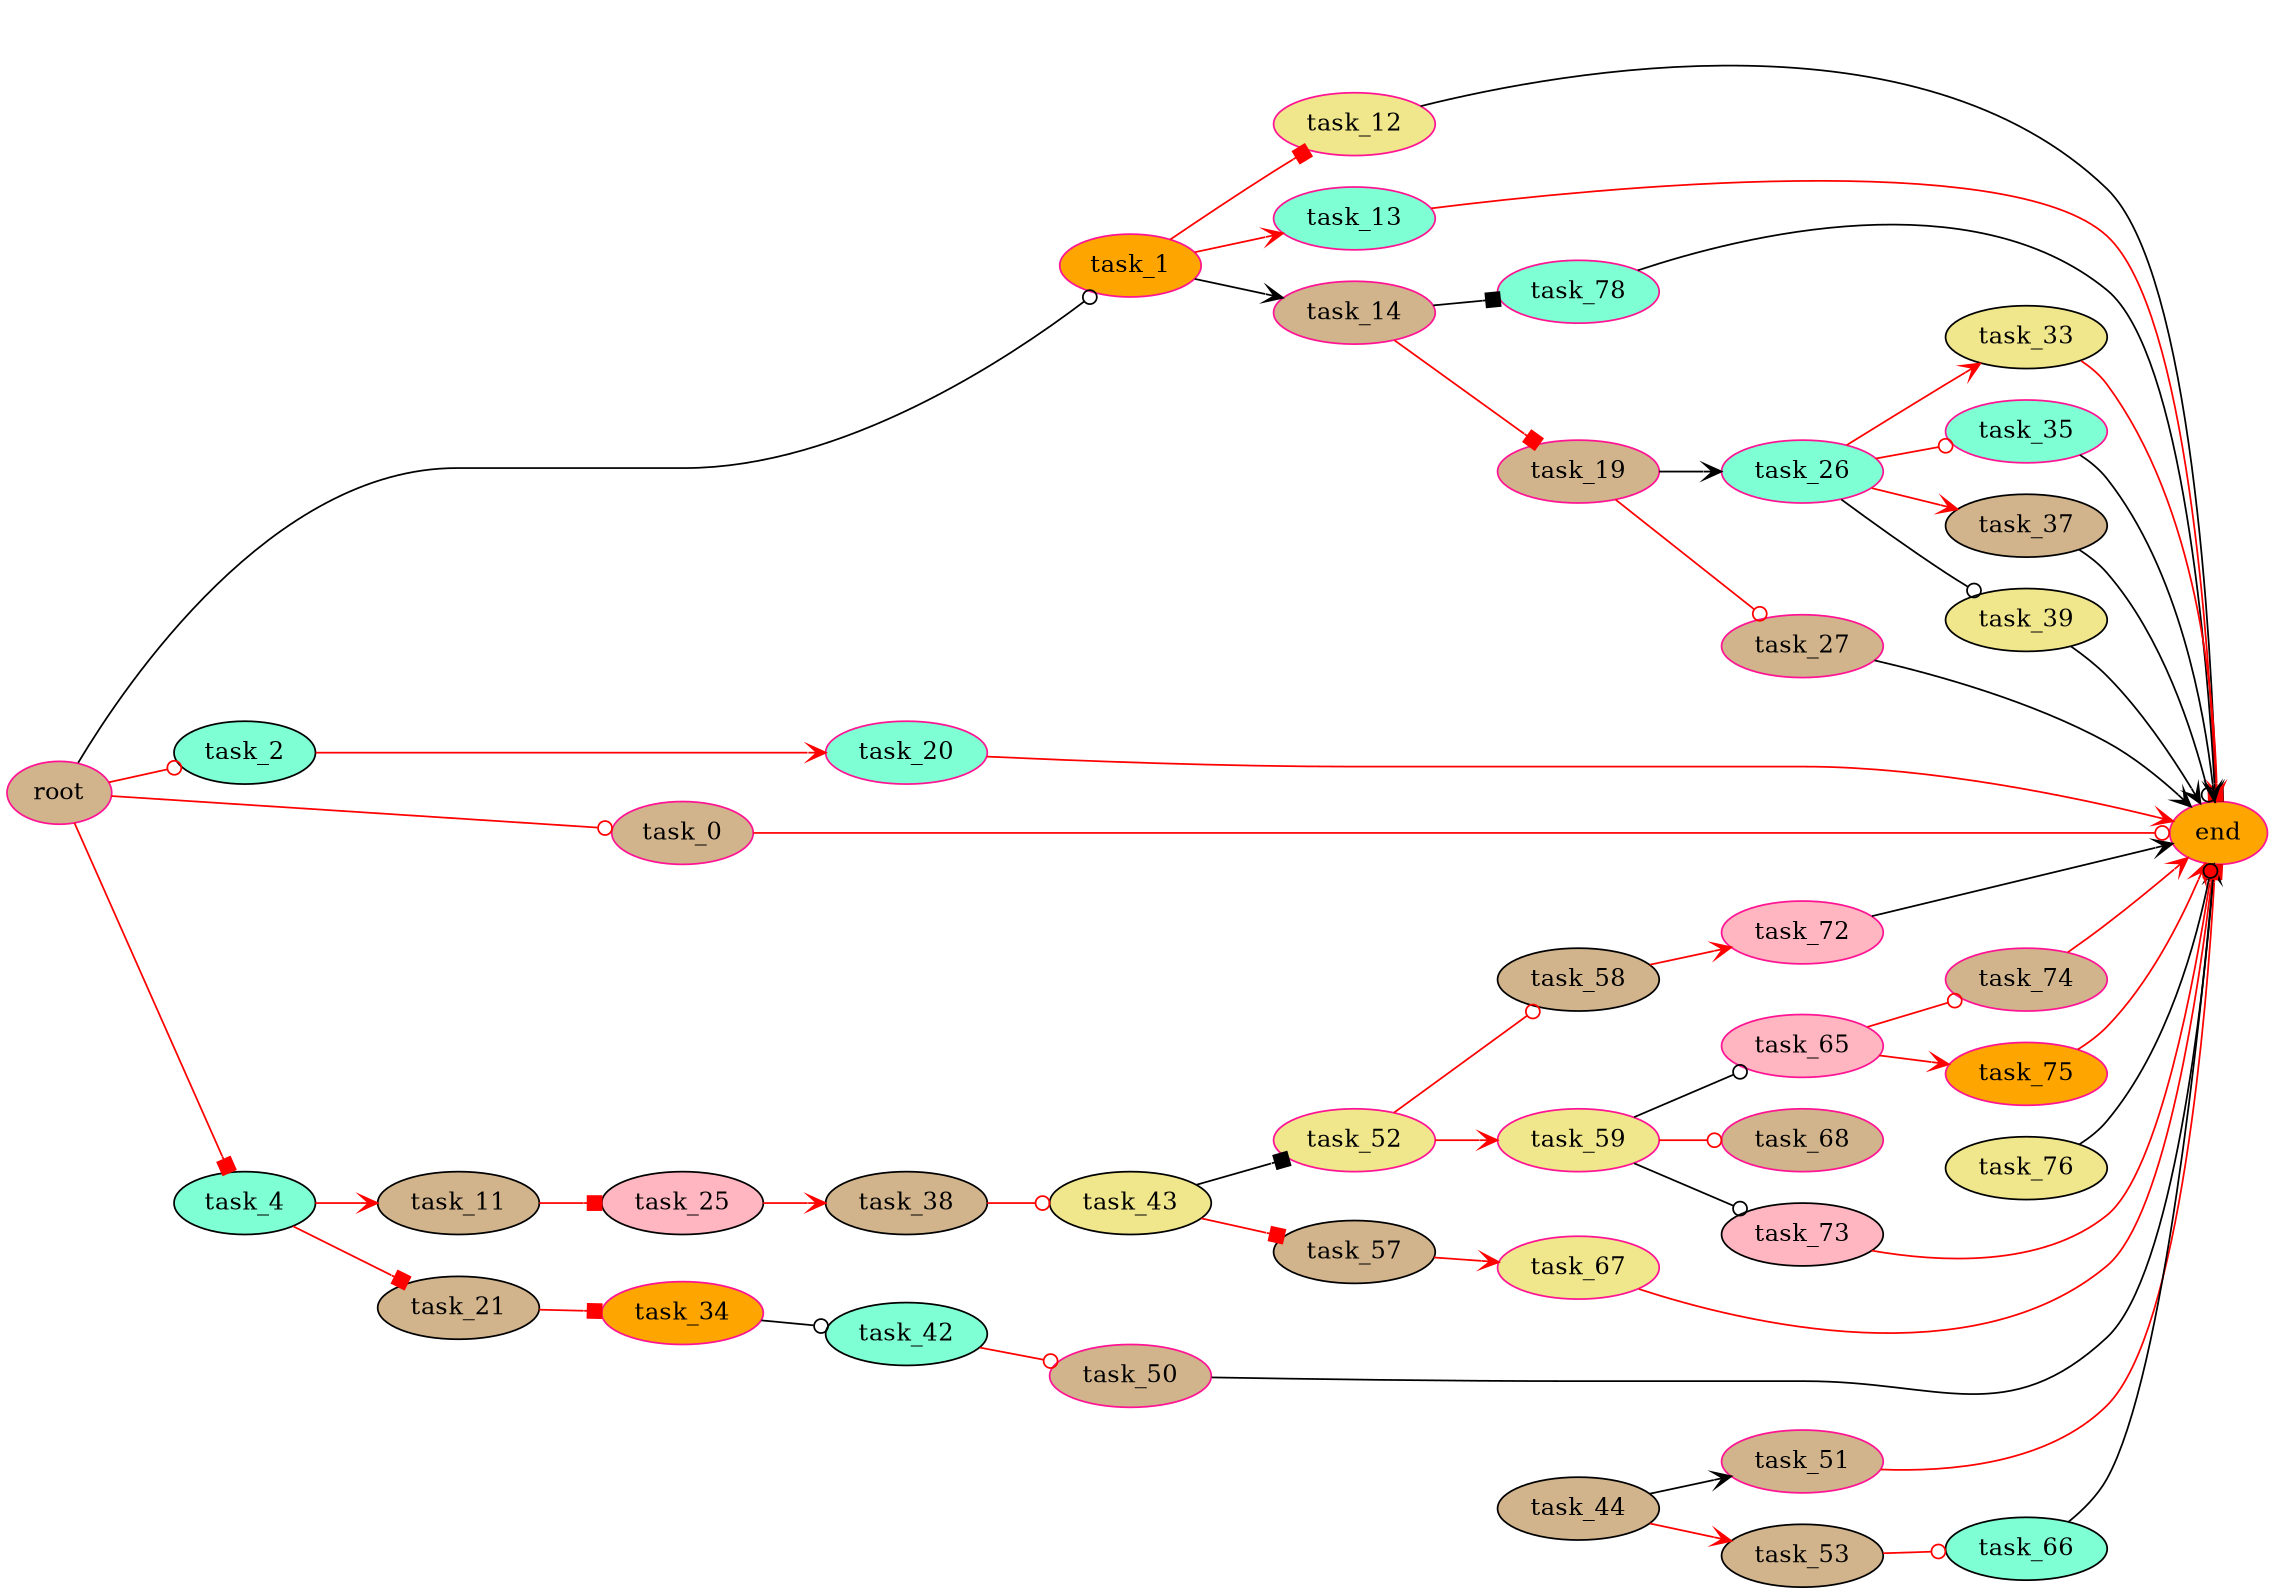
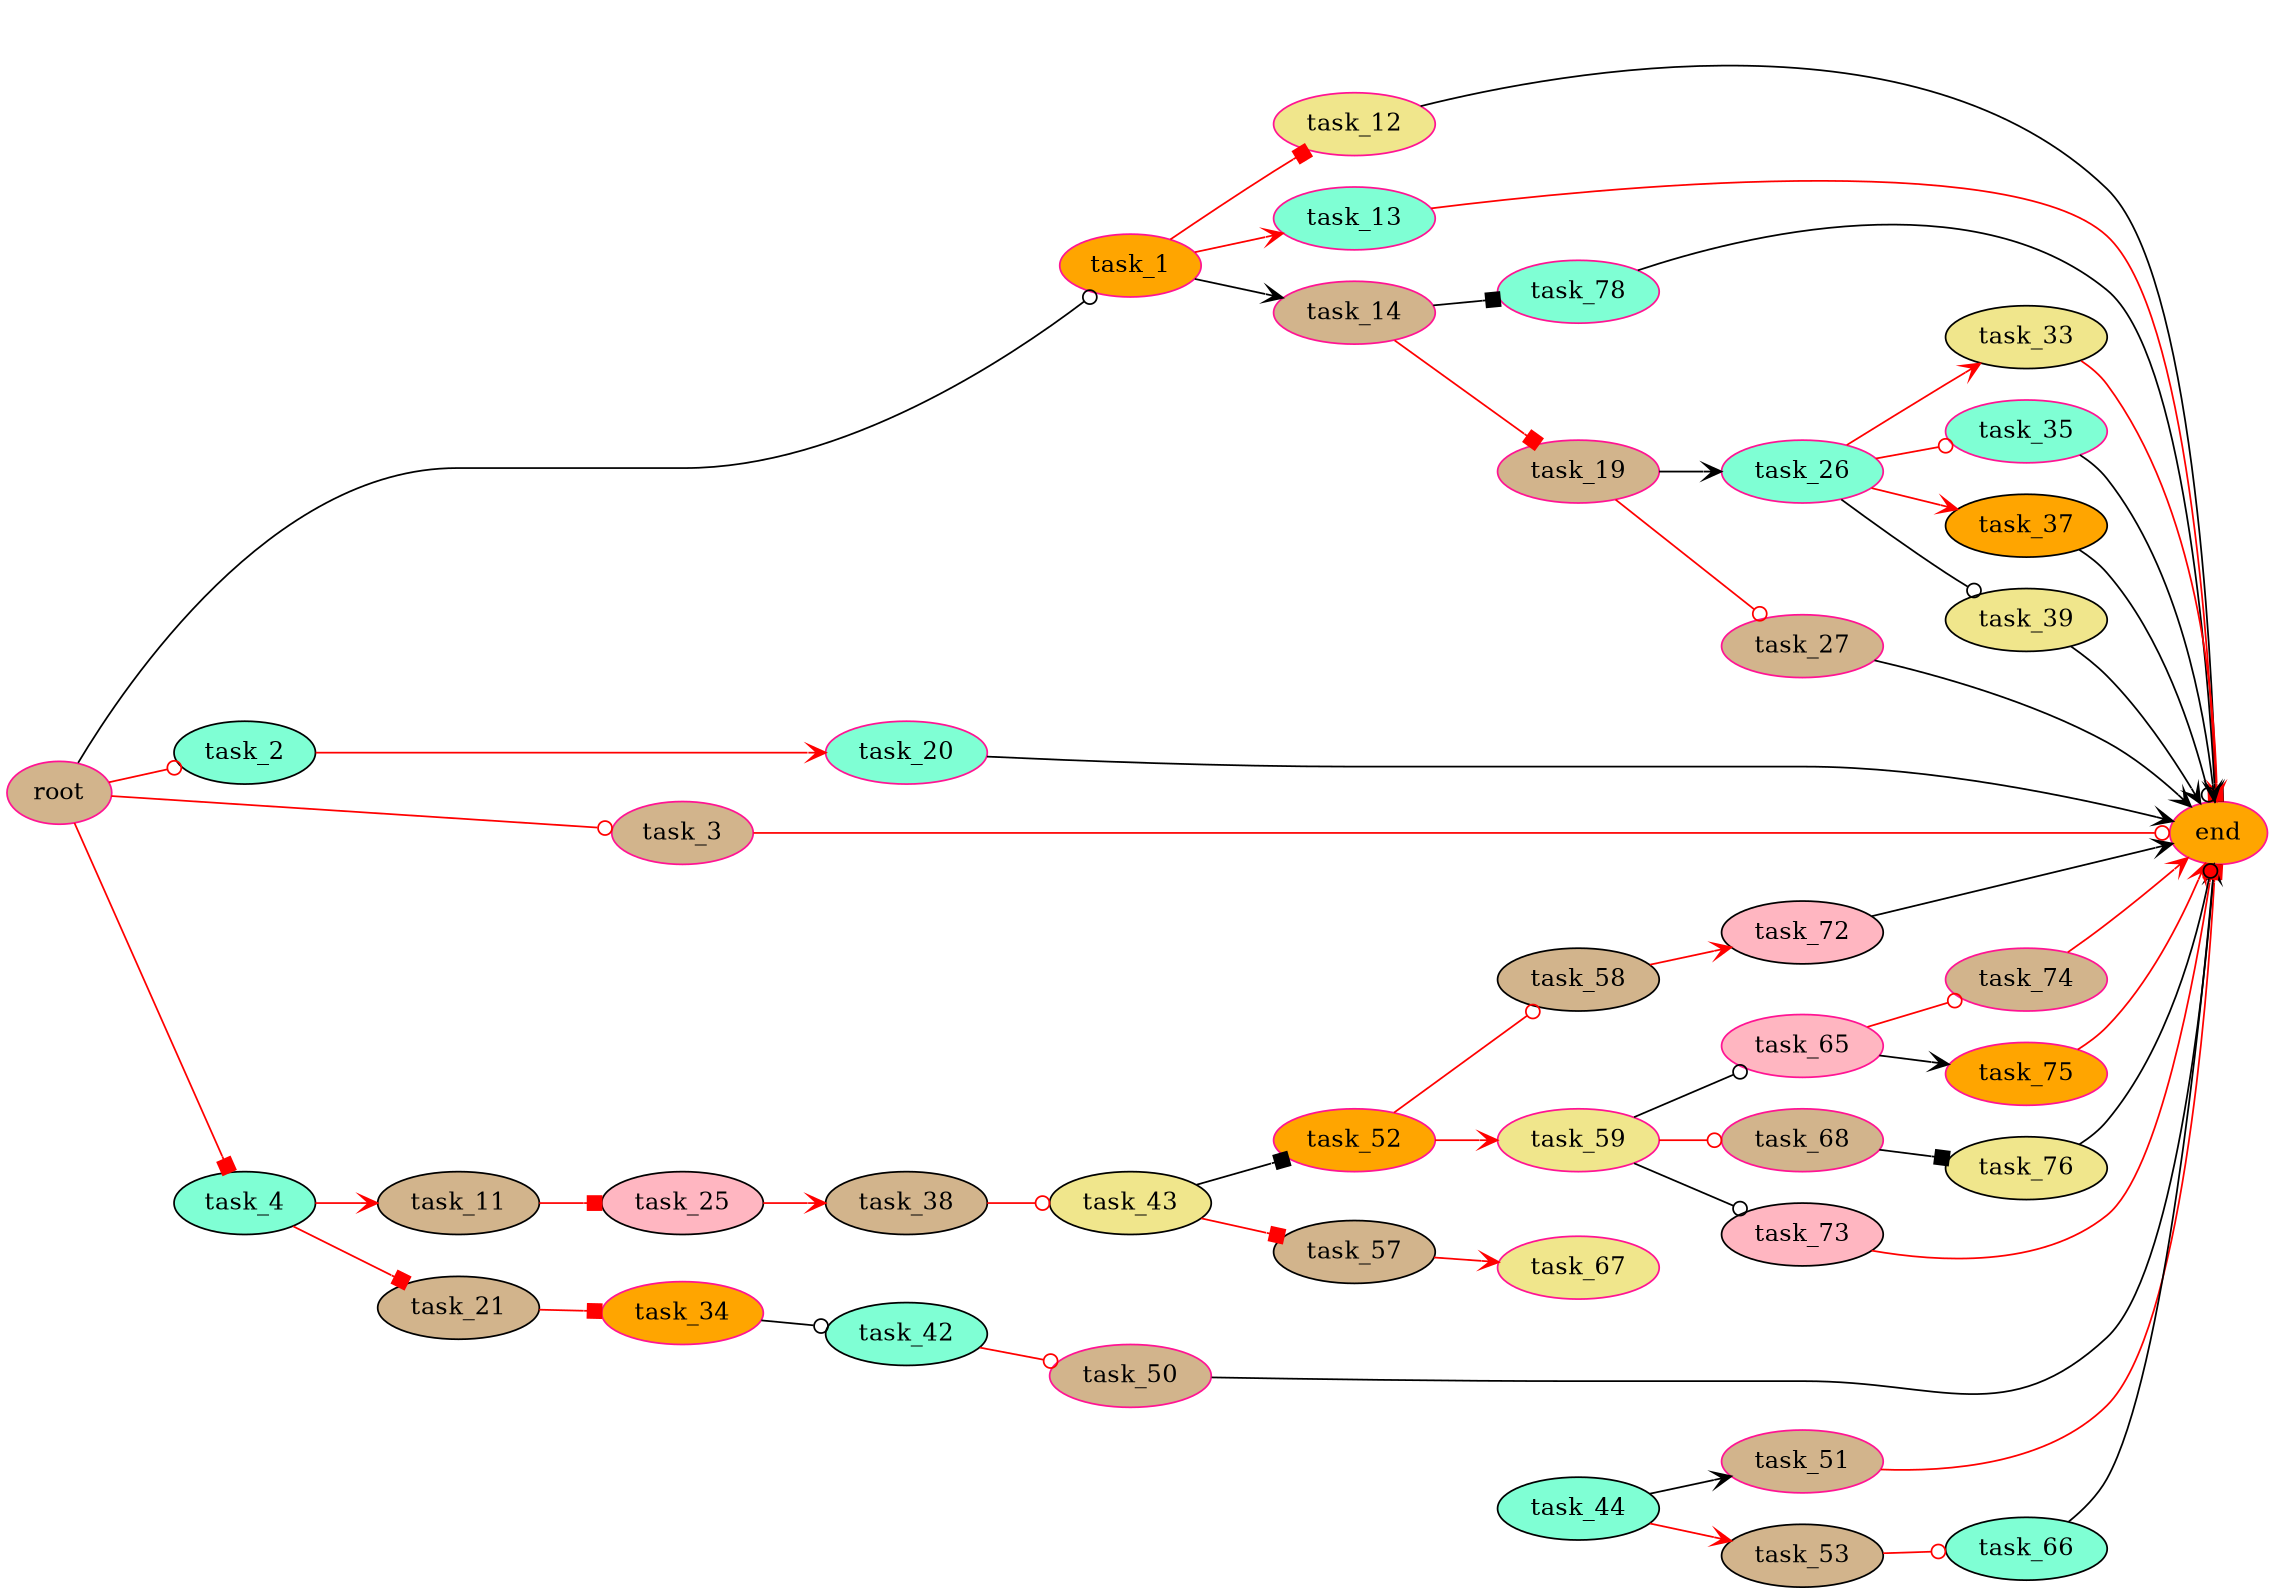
node "task_37": fillcolor tan -> orange
edge "task_20" -> "end": color red -> black
node "task_0": label "task_0" -> "task_3"
node "task_72": color deeppink -> black
edge "task_65" -> "task_75": color red -> black
node "task_52": fillcolor khaki -> orange
edge "task_68" -> "task_76": added
edge "task_67" -> "end": removed
node "task_44": fillcolor tan -> aquamarine
